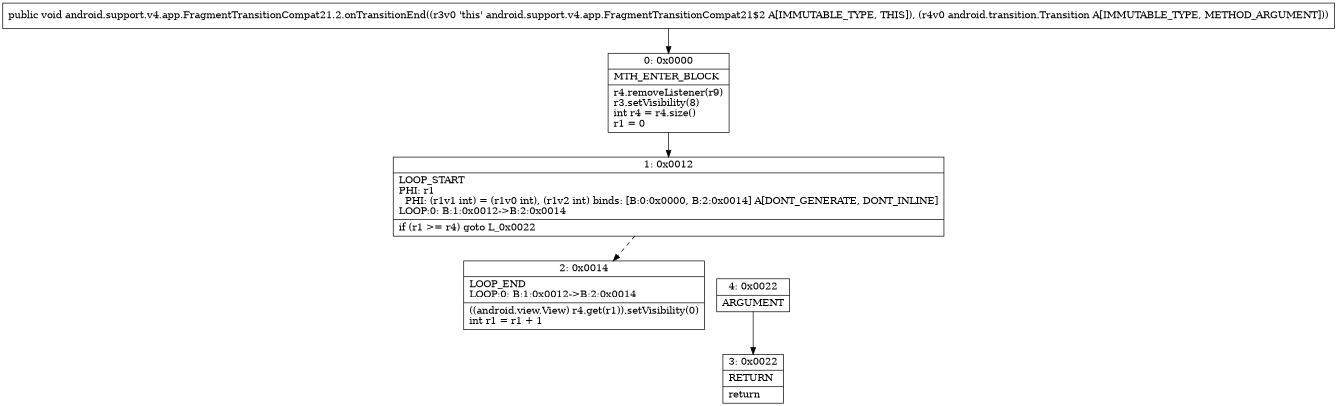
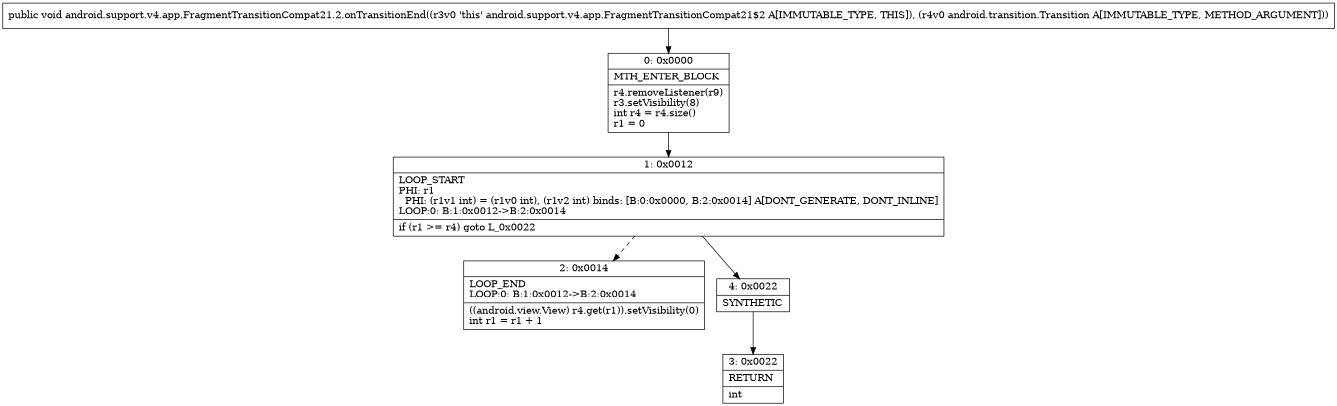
edge "1: 0x0012" -> "4: 0x0022": added
node "4: 0x0022": text "ARGUMENT" -> "SYNTHETIC"
node "3: 0x0022": text "return" -> "int"
